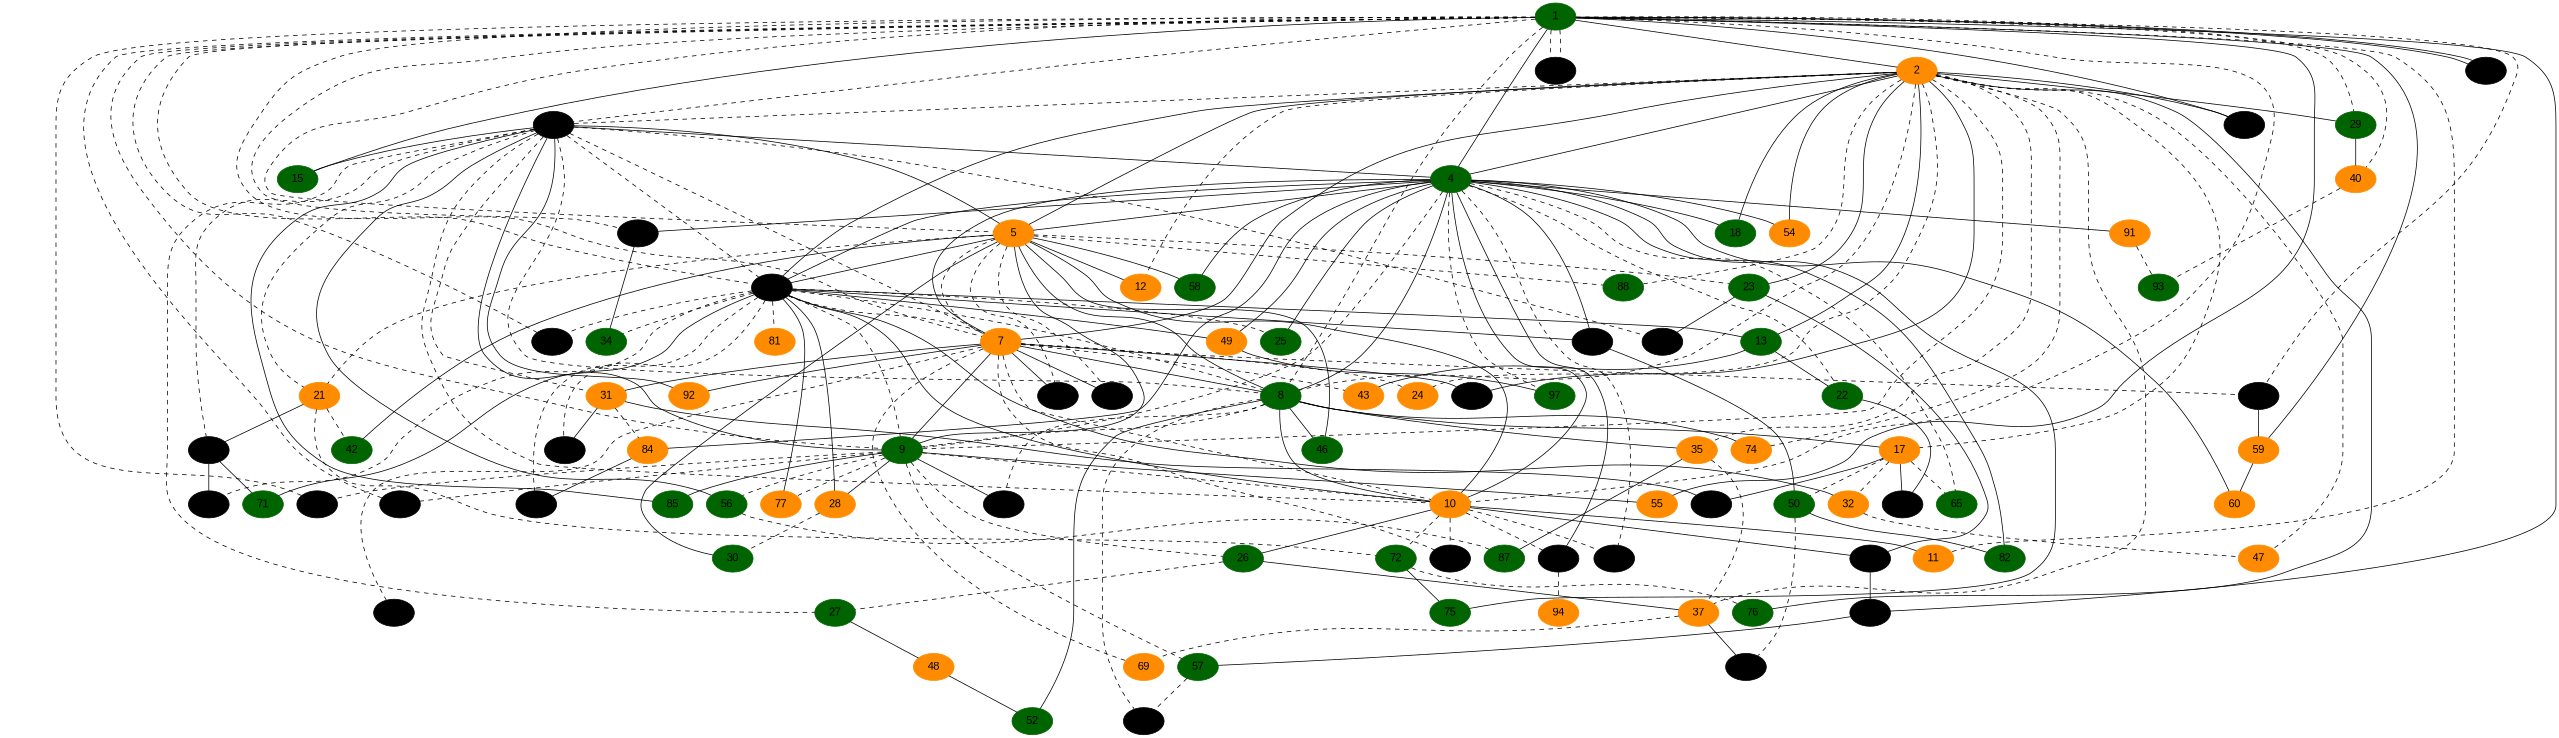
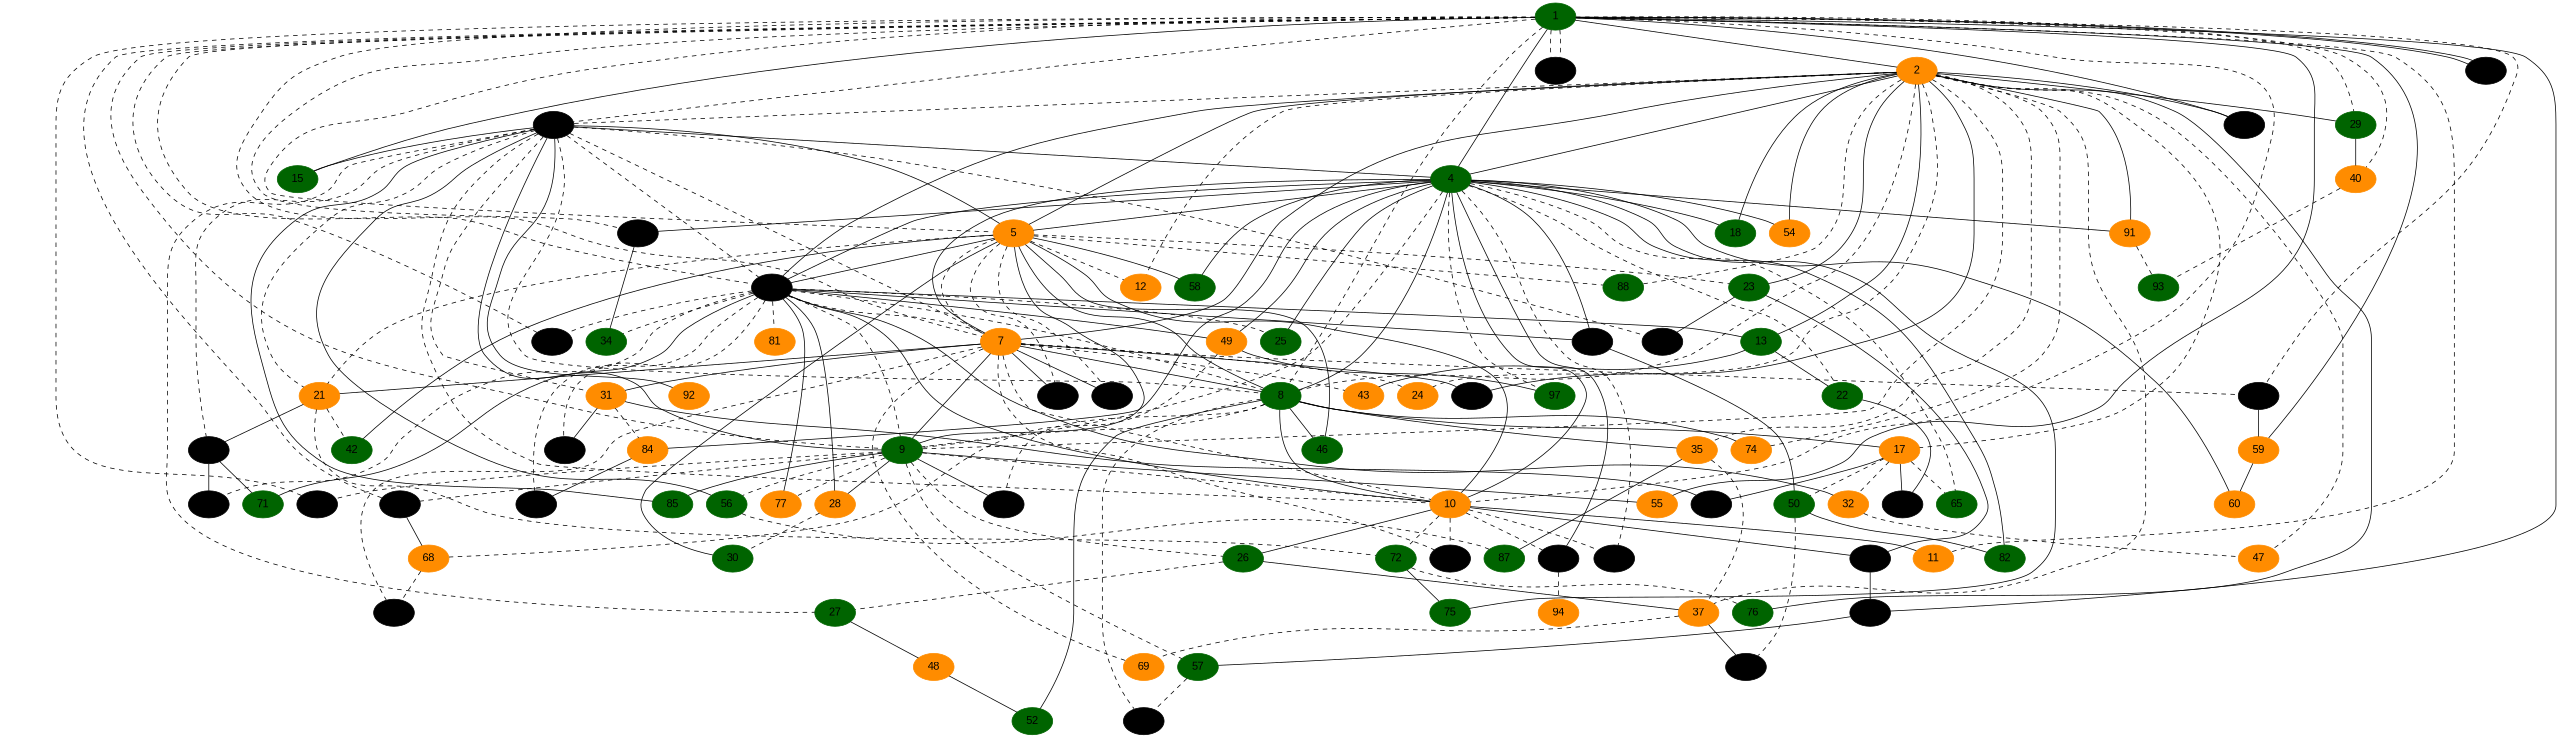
edge "2" -- "91": added
edge "5" -- "12": style solid -> dashed
edge "7" -- "92": now "7" -- "21"
node "68": added
